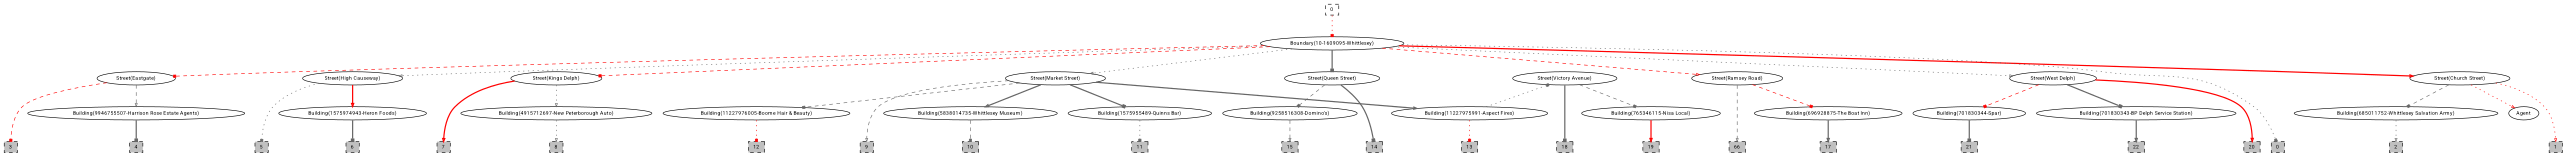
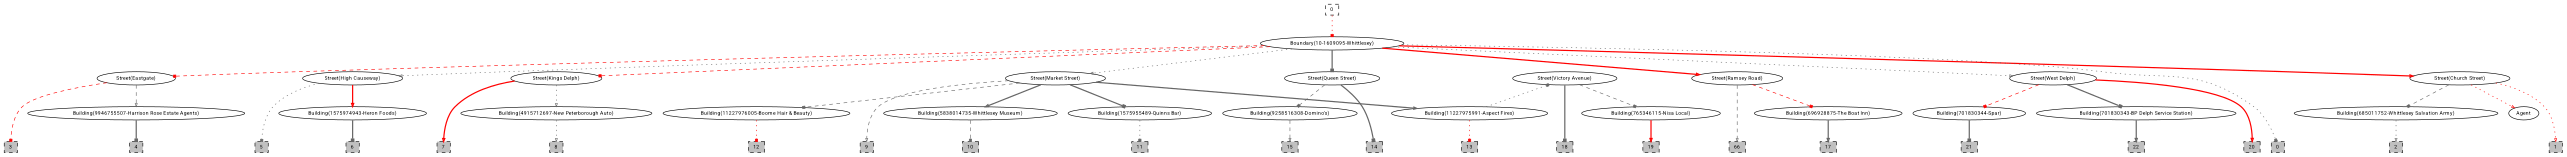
edge "Boundary(10-1609095-Whittlesey)" -> "Street(Ramsey Road)": style dashed -> bold
